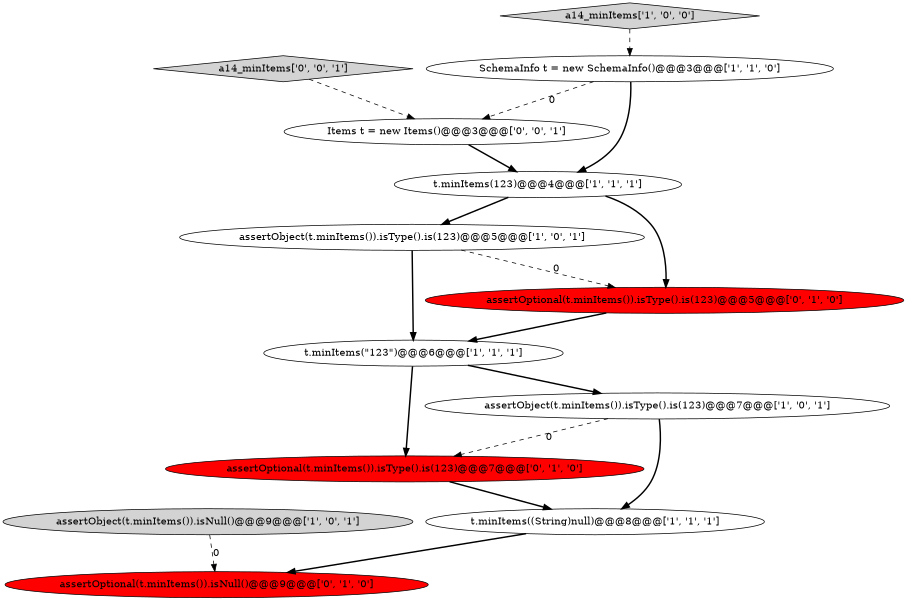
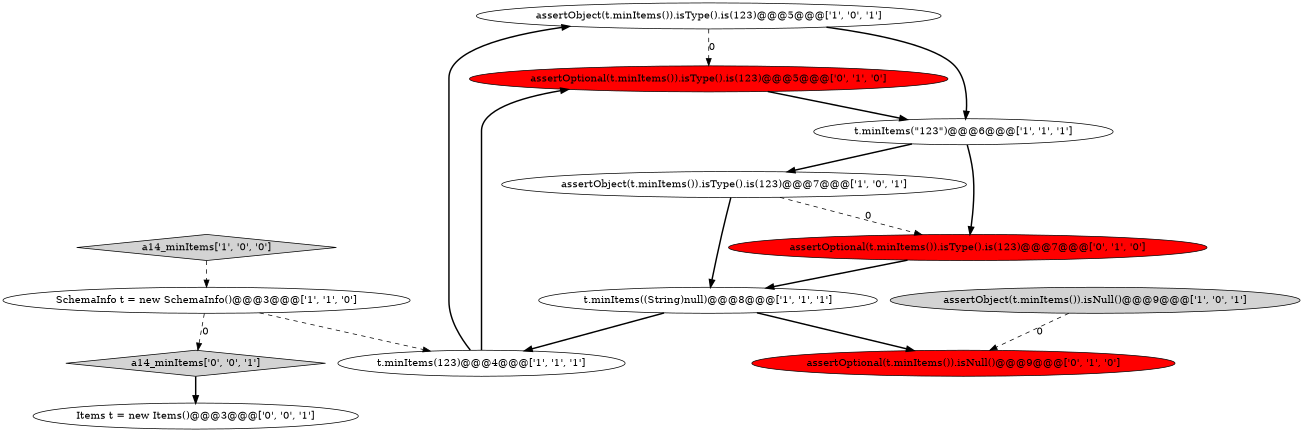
edge "a14_minItems['0', '0', '1']" -> "Items t = new Items()@@@3@@@['0', '0', '1']": style dashed -> bold
edge "SchemaInfo t = new SchemaInfo()@@@3@@@['1', '1', '0']" -> "Items t = new Items()@@@3@@@['0', '0', '1']": now "SchemaInfo t = new SchemaInfo()@@@3@@@['1', '1', '0']" -> "a14_minItems['0', '0', '1']"
edge "SchemaInfo t = new SchemaInfo()@@@3@@@['1', '1', '0']" -> "t.minItems(123)@@@4@@@['1', '1', '1']": style bold -> dashed
edge "Items t = new Items()@@@3@@@['0', '0', '1']" -> "t.minItems(123)@@@4@@@['1', '1', '1']": now "t.minItems((String)null)@@@8@@@['1', '1', '1']" -> "t.minItems(123)@@@4@@@['1', '1', '1']"
